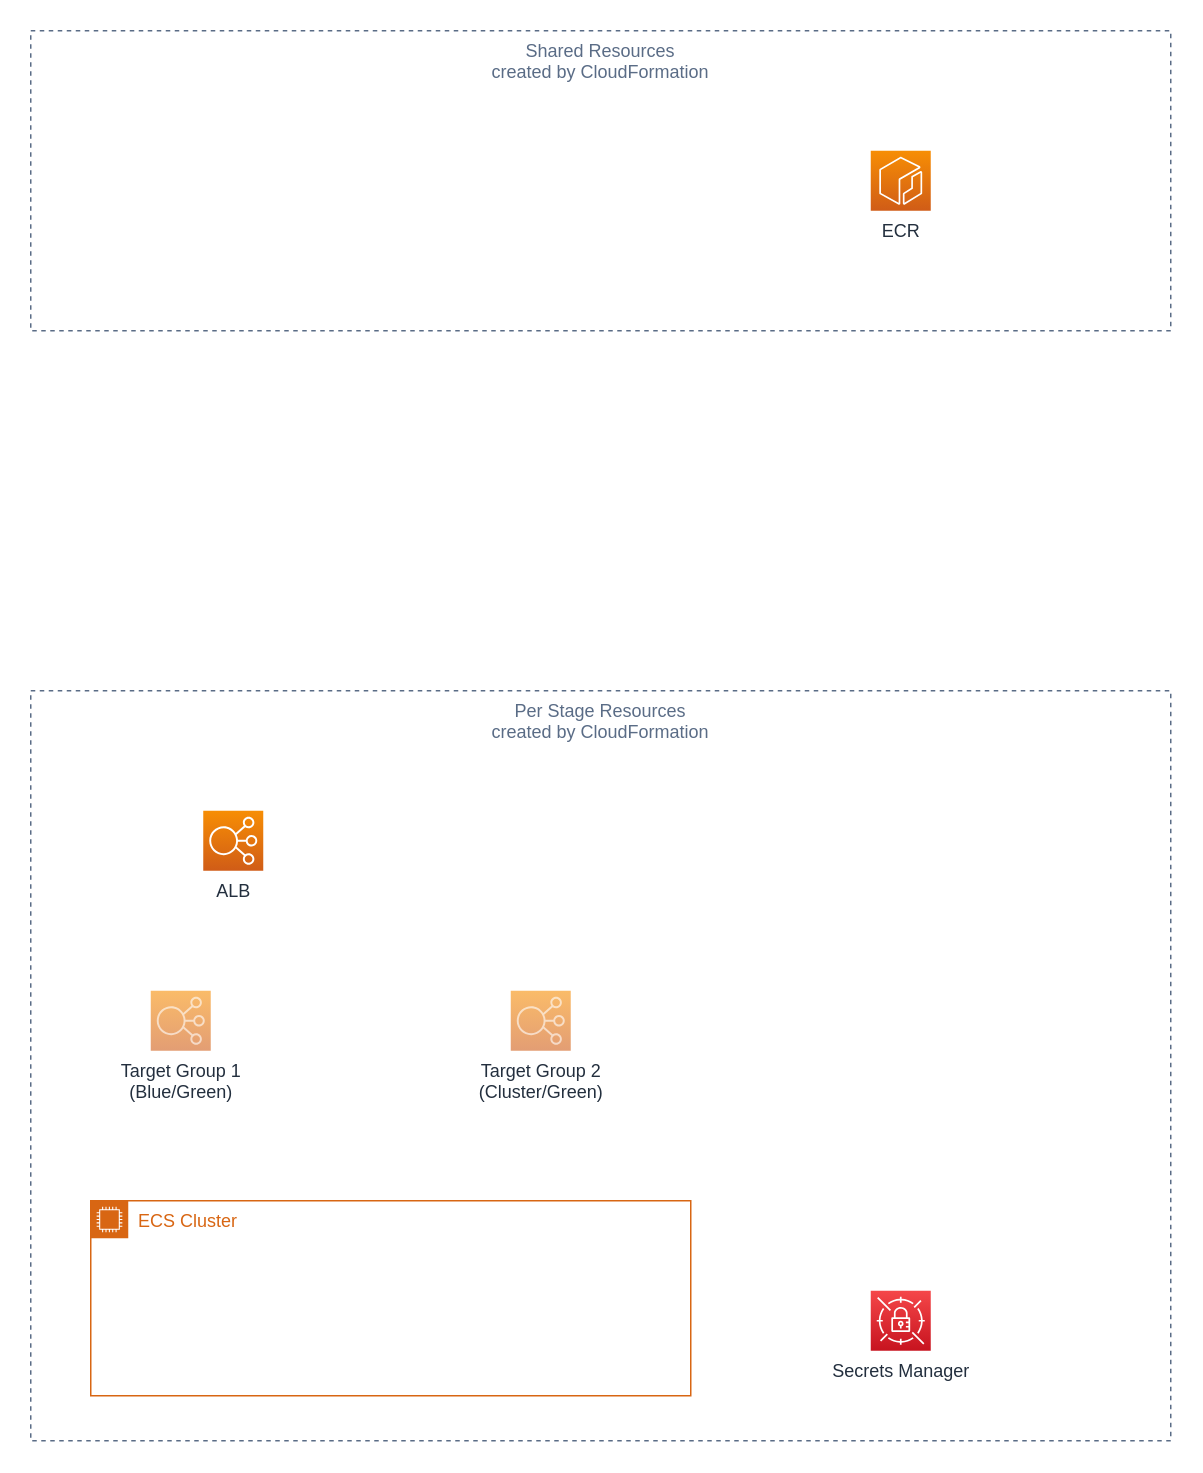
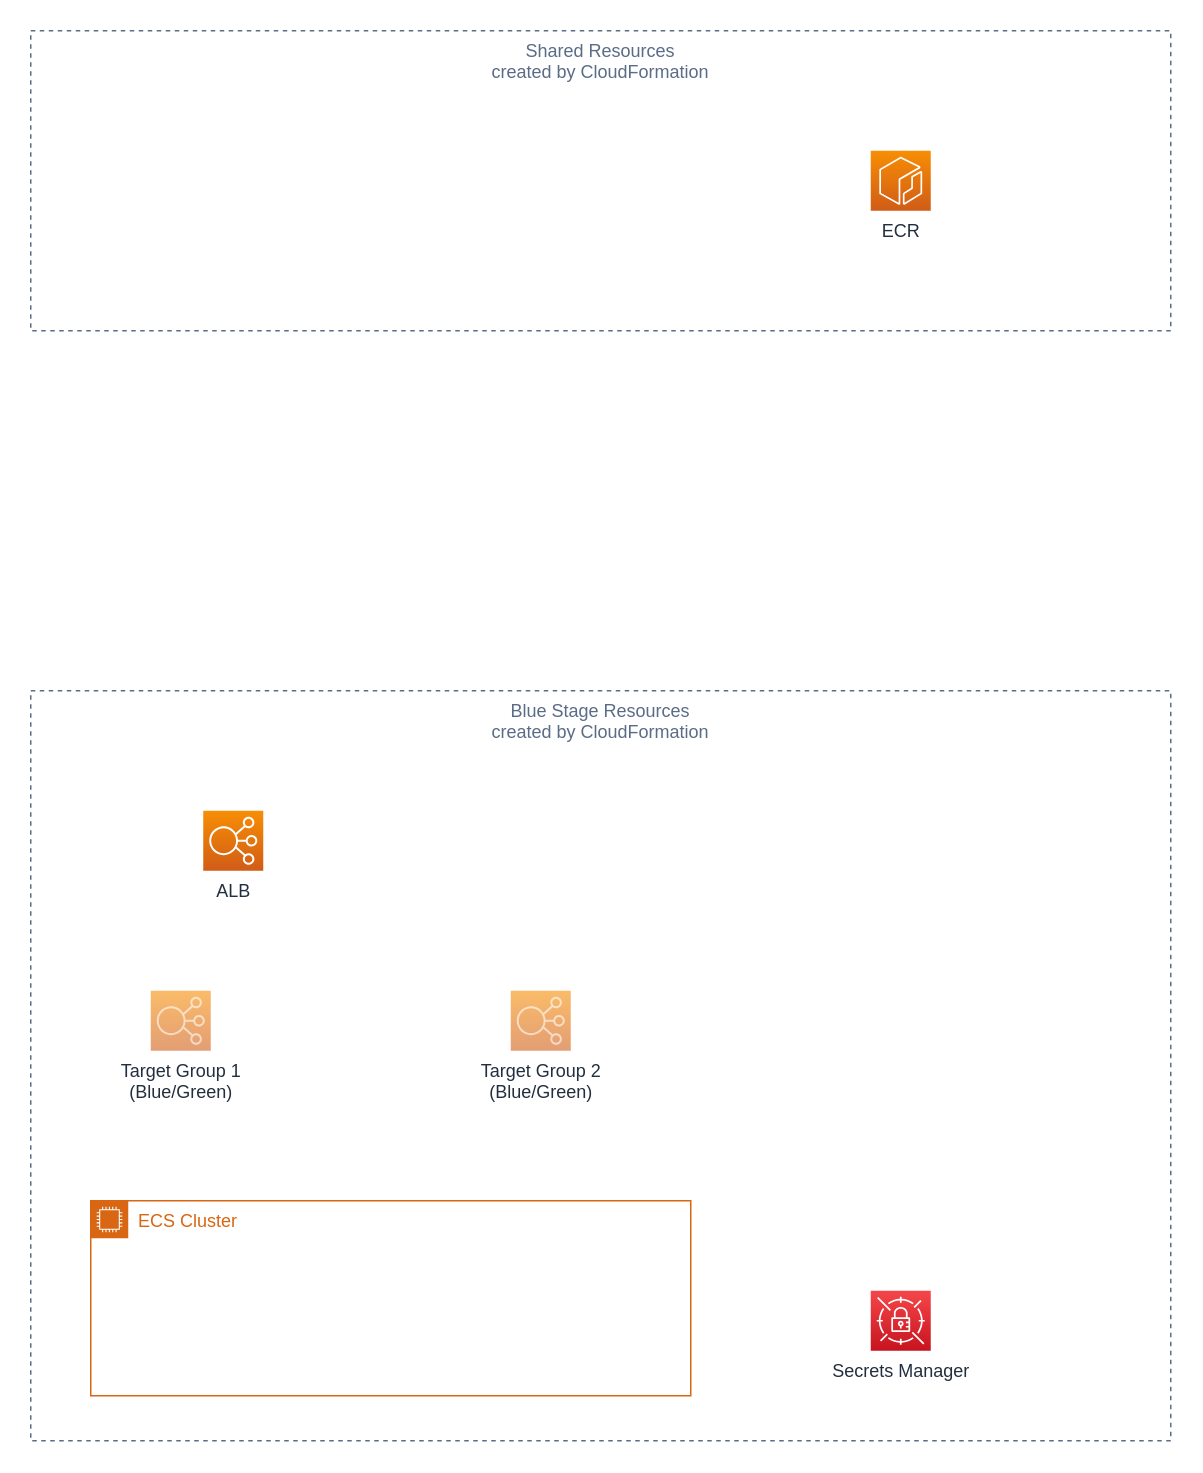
node "Per Stage Resources created by CloudFormation": label "Per Stage Resources created by CloudFormation" -> "Blue Stage Resources created by CloudFormation"
node "Target Group 2 (Cluster/Green)": label "Target Group 2 (Cluster/Green)" -> "Target Group 2 (Blue/Green)"
